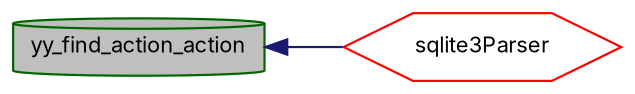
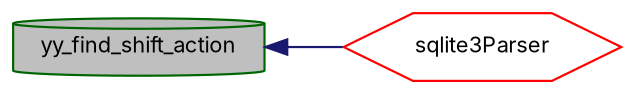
node "yy_find_action_action": label "yy_find_action_action" -> "yy_find_shift_action"
